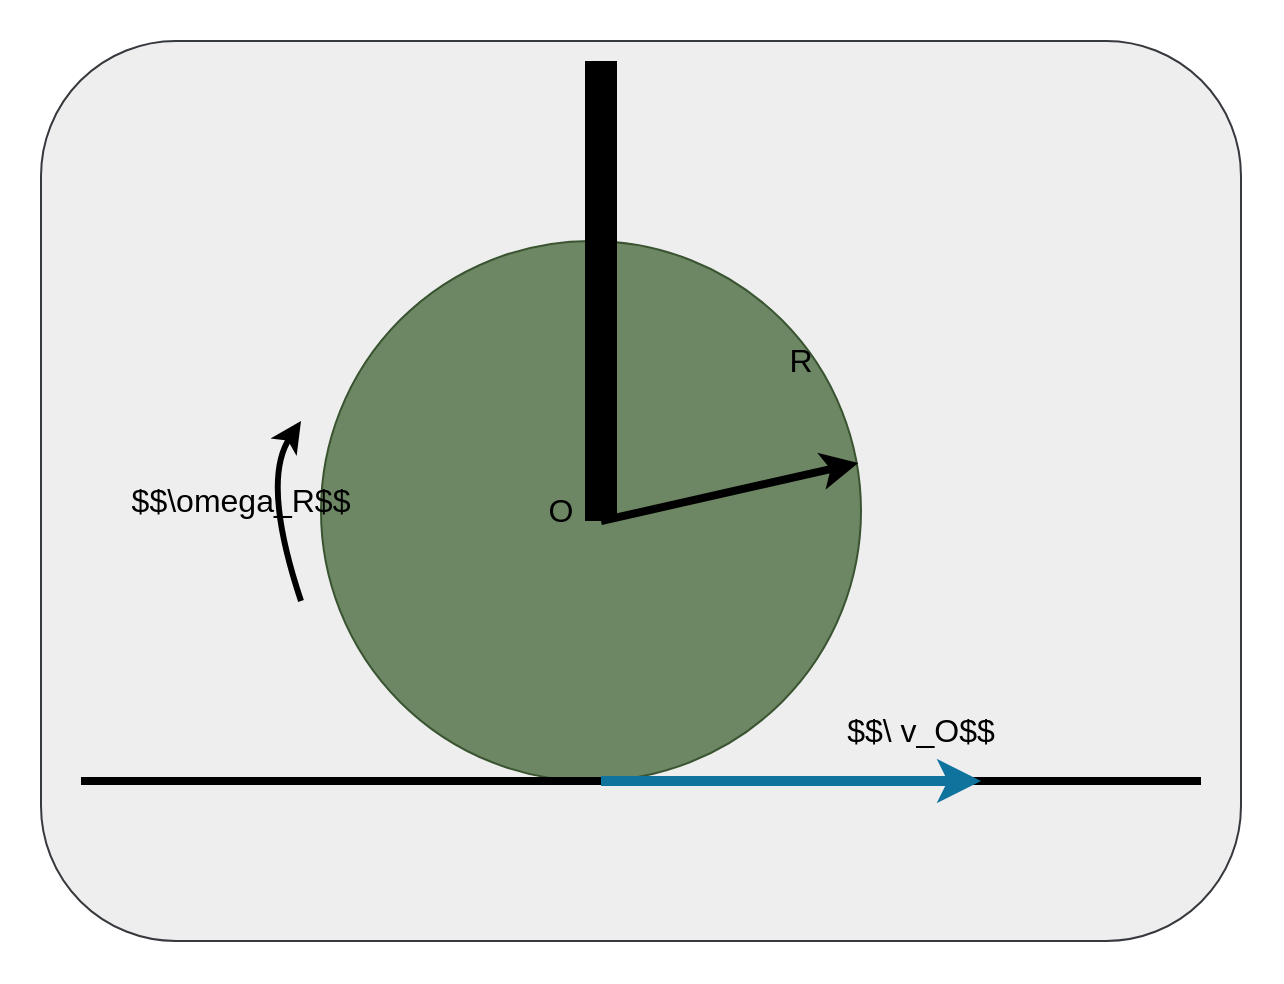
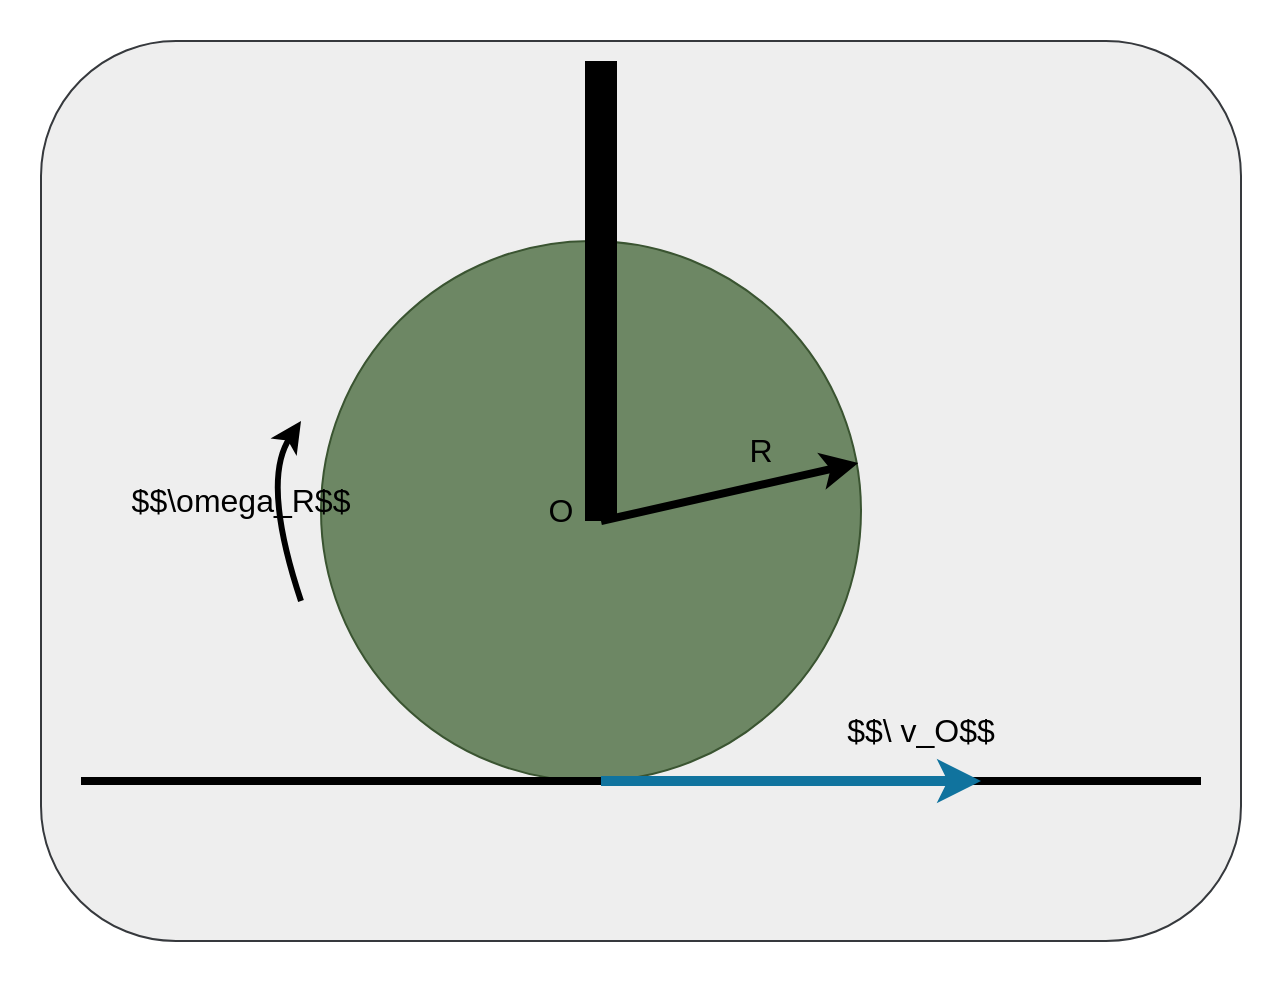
node "R": moved (801, 361) -> (761, 451)
